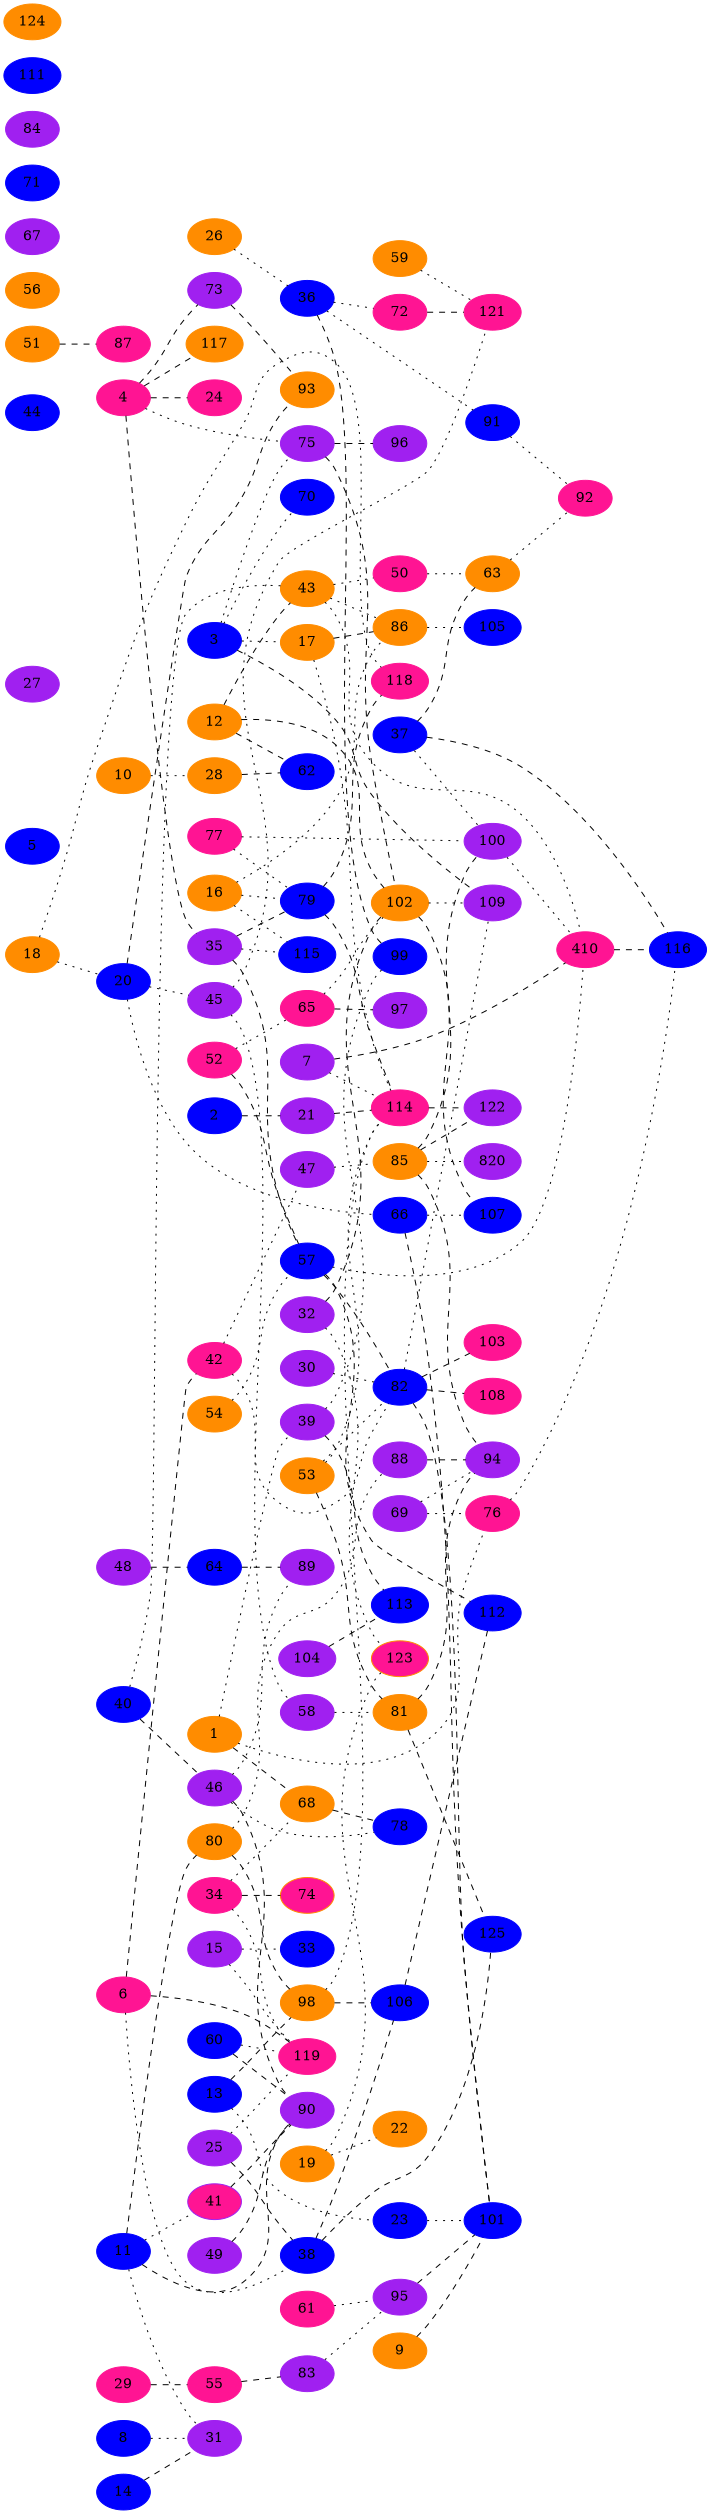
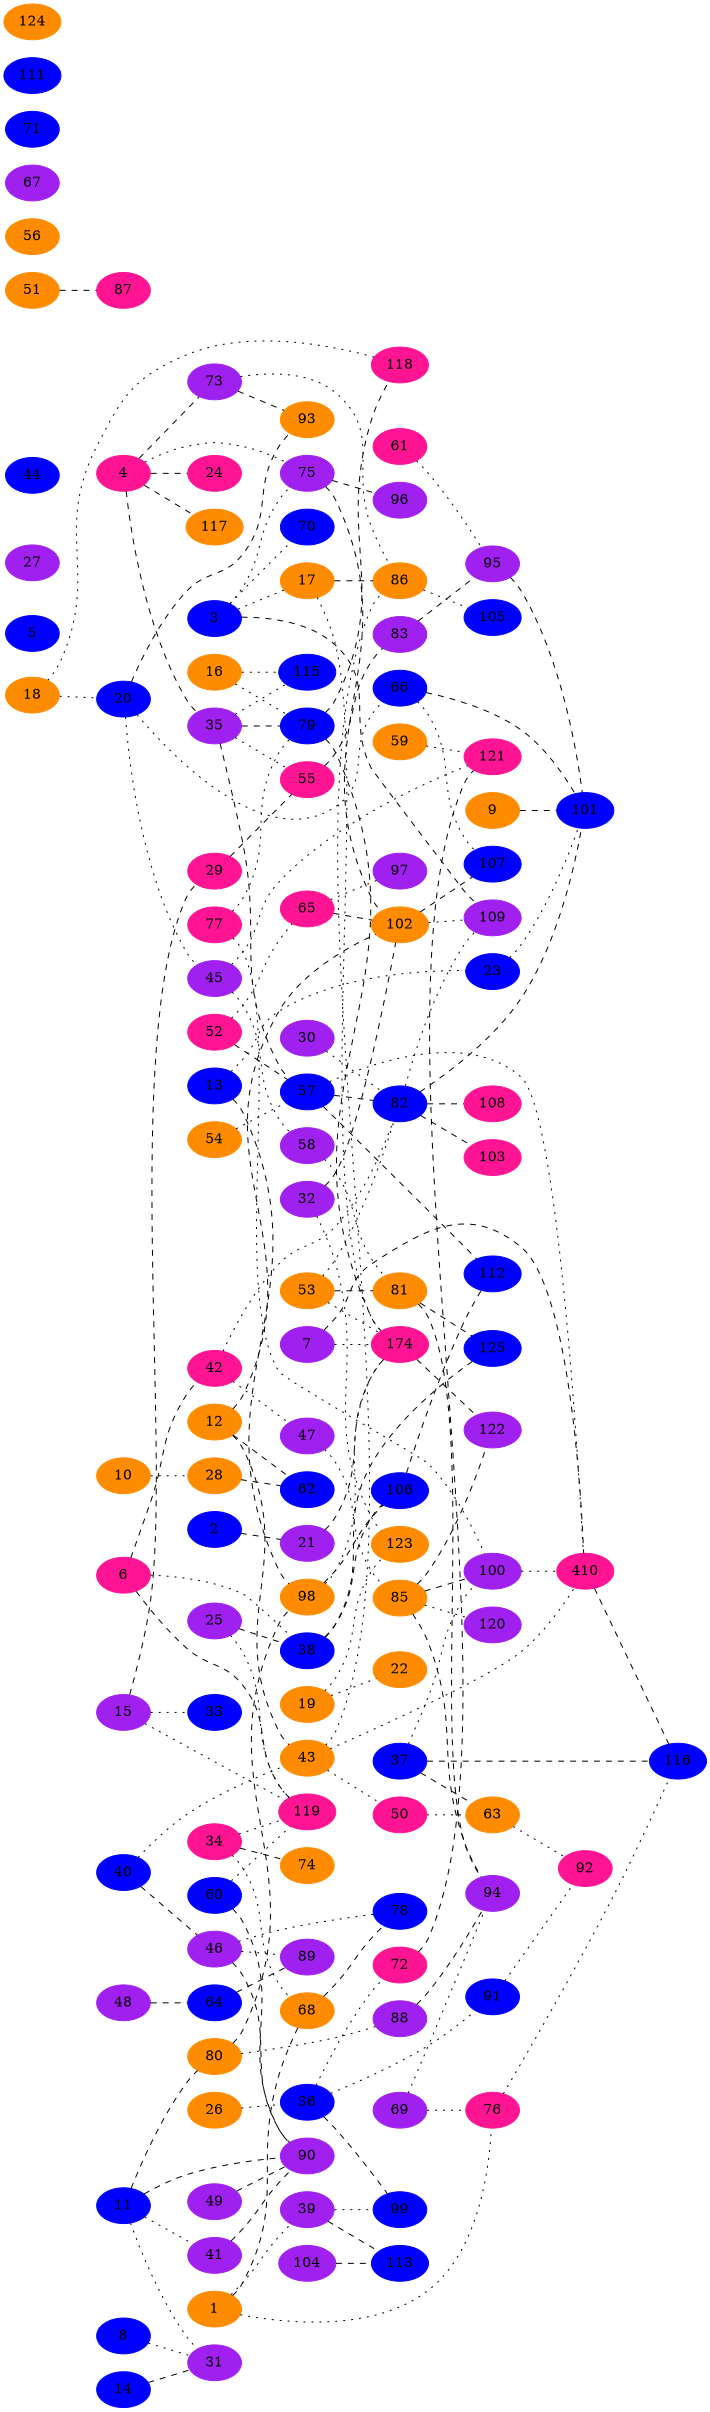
node "84": removed
edge "35" -- "55": added
edge "86" -- "16": now "86" -- "73"
edge "102" -- "65": style dotted -> dashed
edge "65" -- "97": style dashed -> dotted
node "114": label "114" -> "174"
node "820": label "820" -> "120"
edge "29" -- "15": added
node "123": fillcolor deeppink -> darkorange
node "74": fillcolor deeppink -> darkorange
node "41": fillcolor deeppink -> purple
edge "95" -- "83": style dotted -> dashed
